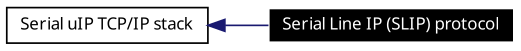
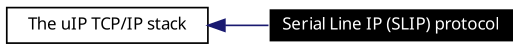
node "Serial uIP TCP/IP stack": label "Serial uIP TCP/IP stack" -> "The uIP TCP/IP stack"
